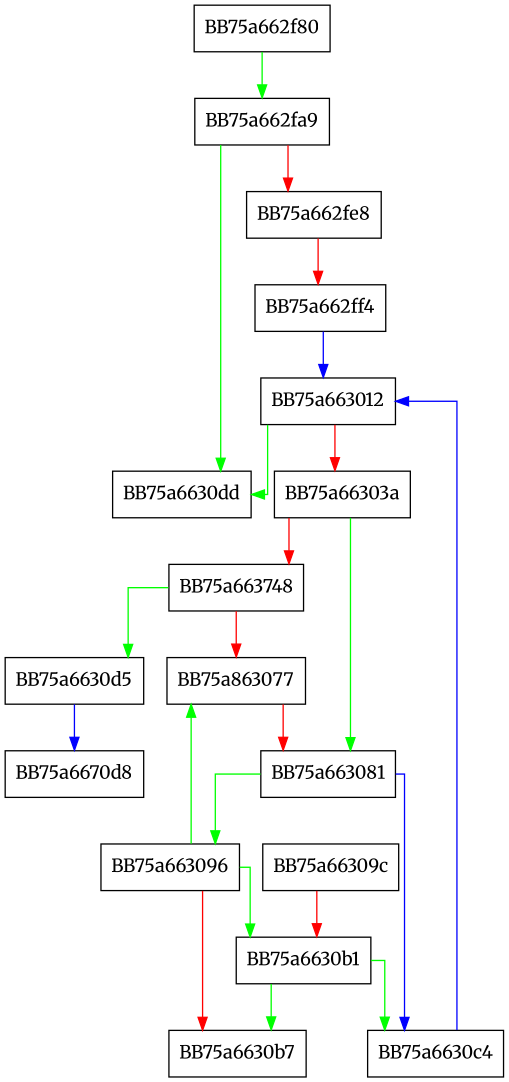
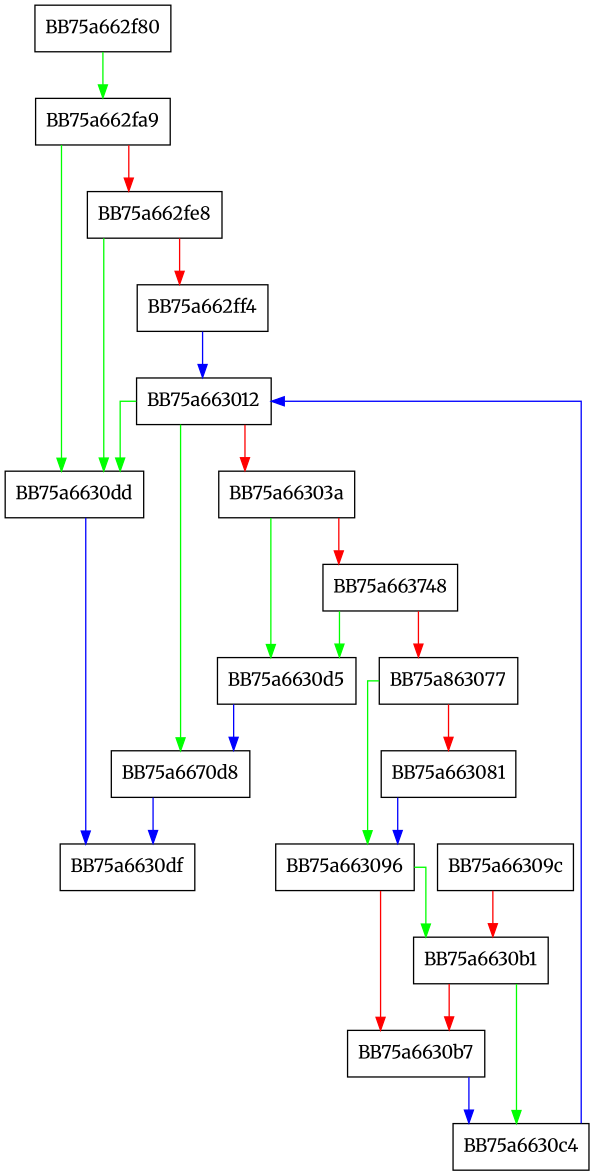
edge "BB75a662fe8" -> "BB75a6630dd": added
edge "BB75a663012" -> "BB75a6670d8": added
edge "BB75a66303a" -> "BB75a663081": now "BB75a66303a" -> "BB75a6630d5"
edge "BB75a663096" -> "BB75a863077": reversed
edge "BB75a663081" -> "BB75a663096": color green -> blue
node "BB75a6630df": added
edge "BB75a663081" -> "BB75a6630c4": now "BB75a6630b7" -> "BB75a6630c4"
edge "BB75a6630b1" -> "BB75a6630b7": color green -> red
